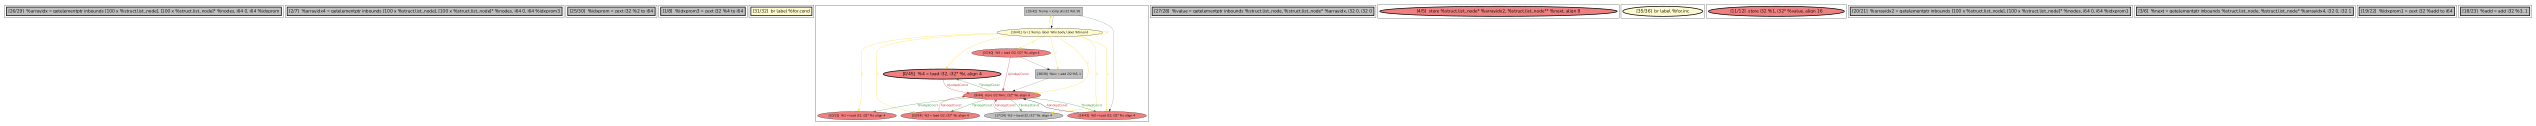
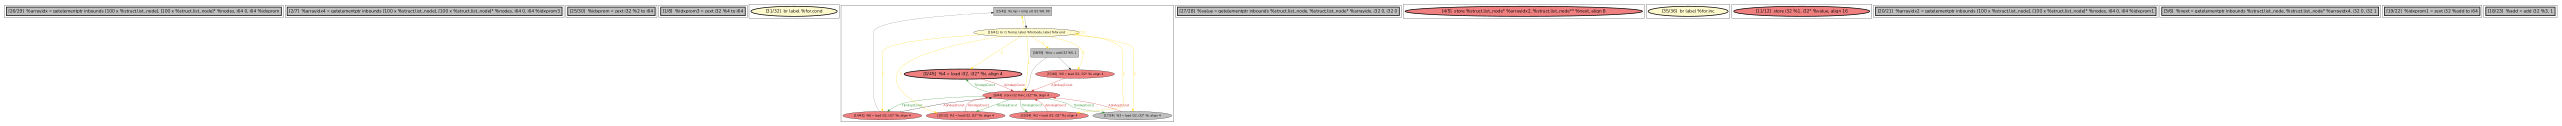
node "[31/32]  br label %for.cond": shape box -> ellipse
edge "[15/42]  %cmp = icmp ult i32 %0, 99" -> "[14/43]  %0 = load i32, i32* %i, align 4": reversed
edge "[37/40]  %5 = load i32, i32* %i, align 4" -> "[38/39]  %inc = add i32 %5, 1": reversed
edge "[10/13]  %1 = load i32, i32* %i, align 4" -> "[9/44]  store i32 %inc, i32* %i, align 4": added, label "A|indep|Const"
